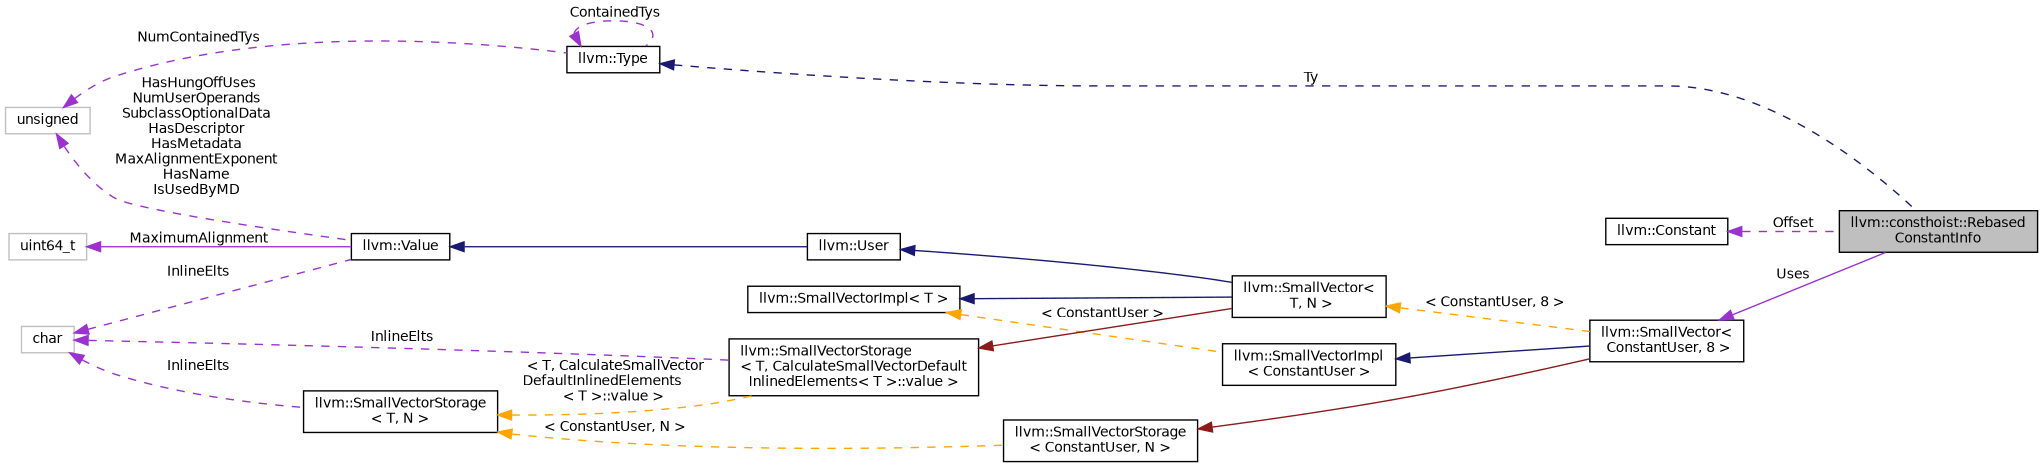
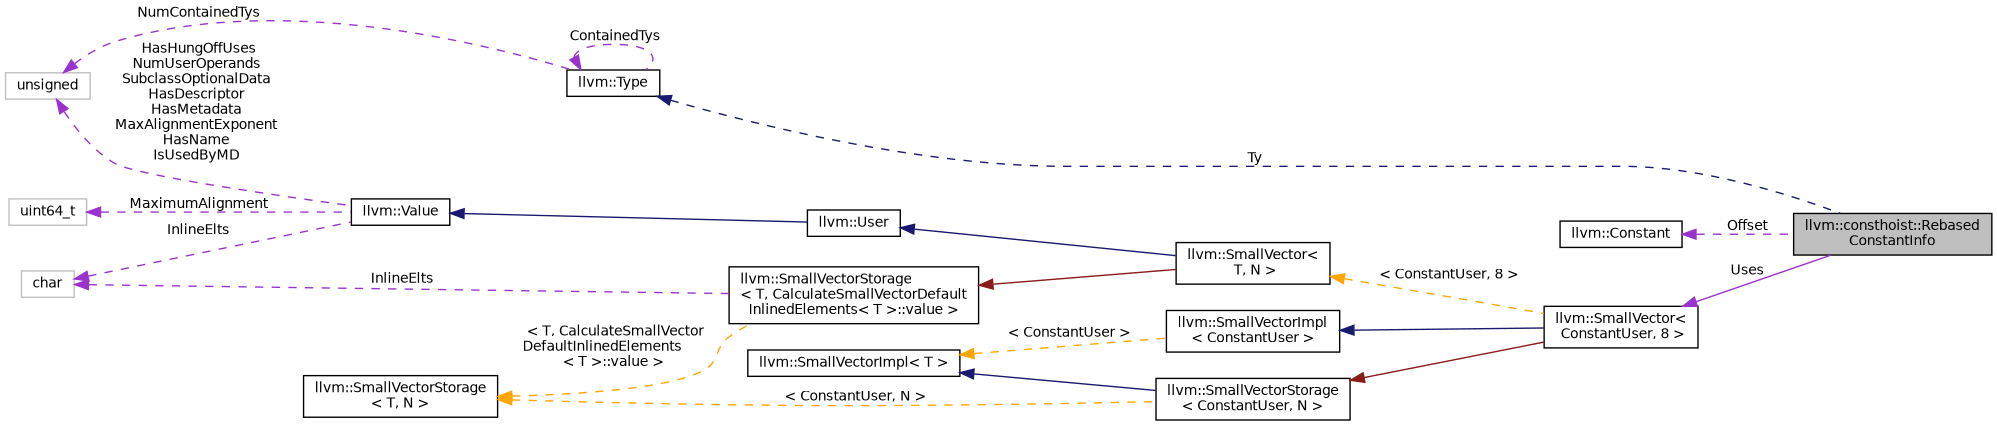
edge "llvm::Value" -> "uint64_t": style solid -> dashed
edge "llvm::SmallVector< T, N >" -> "llvm::SmallVectorImpl< T >": now "llvm::SmallVectorStorage < ConstantUser, N >" -> "llvm::SmallVectorImpl< T >"
edge "llvm::SmallVectorStorage < T, N >" -> "char": removed, label "InlineElts"
